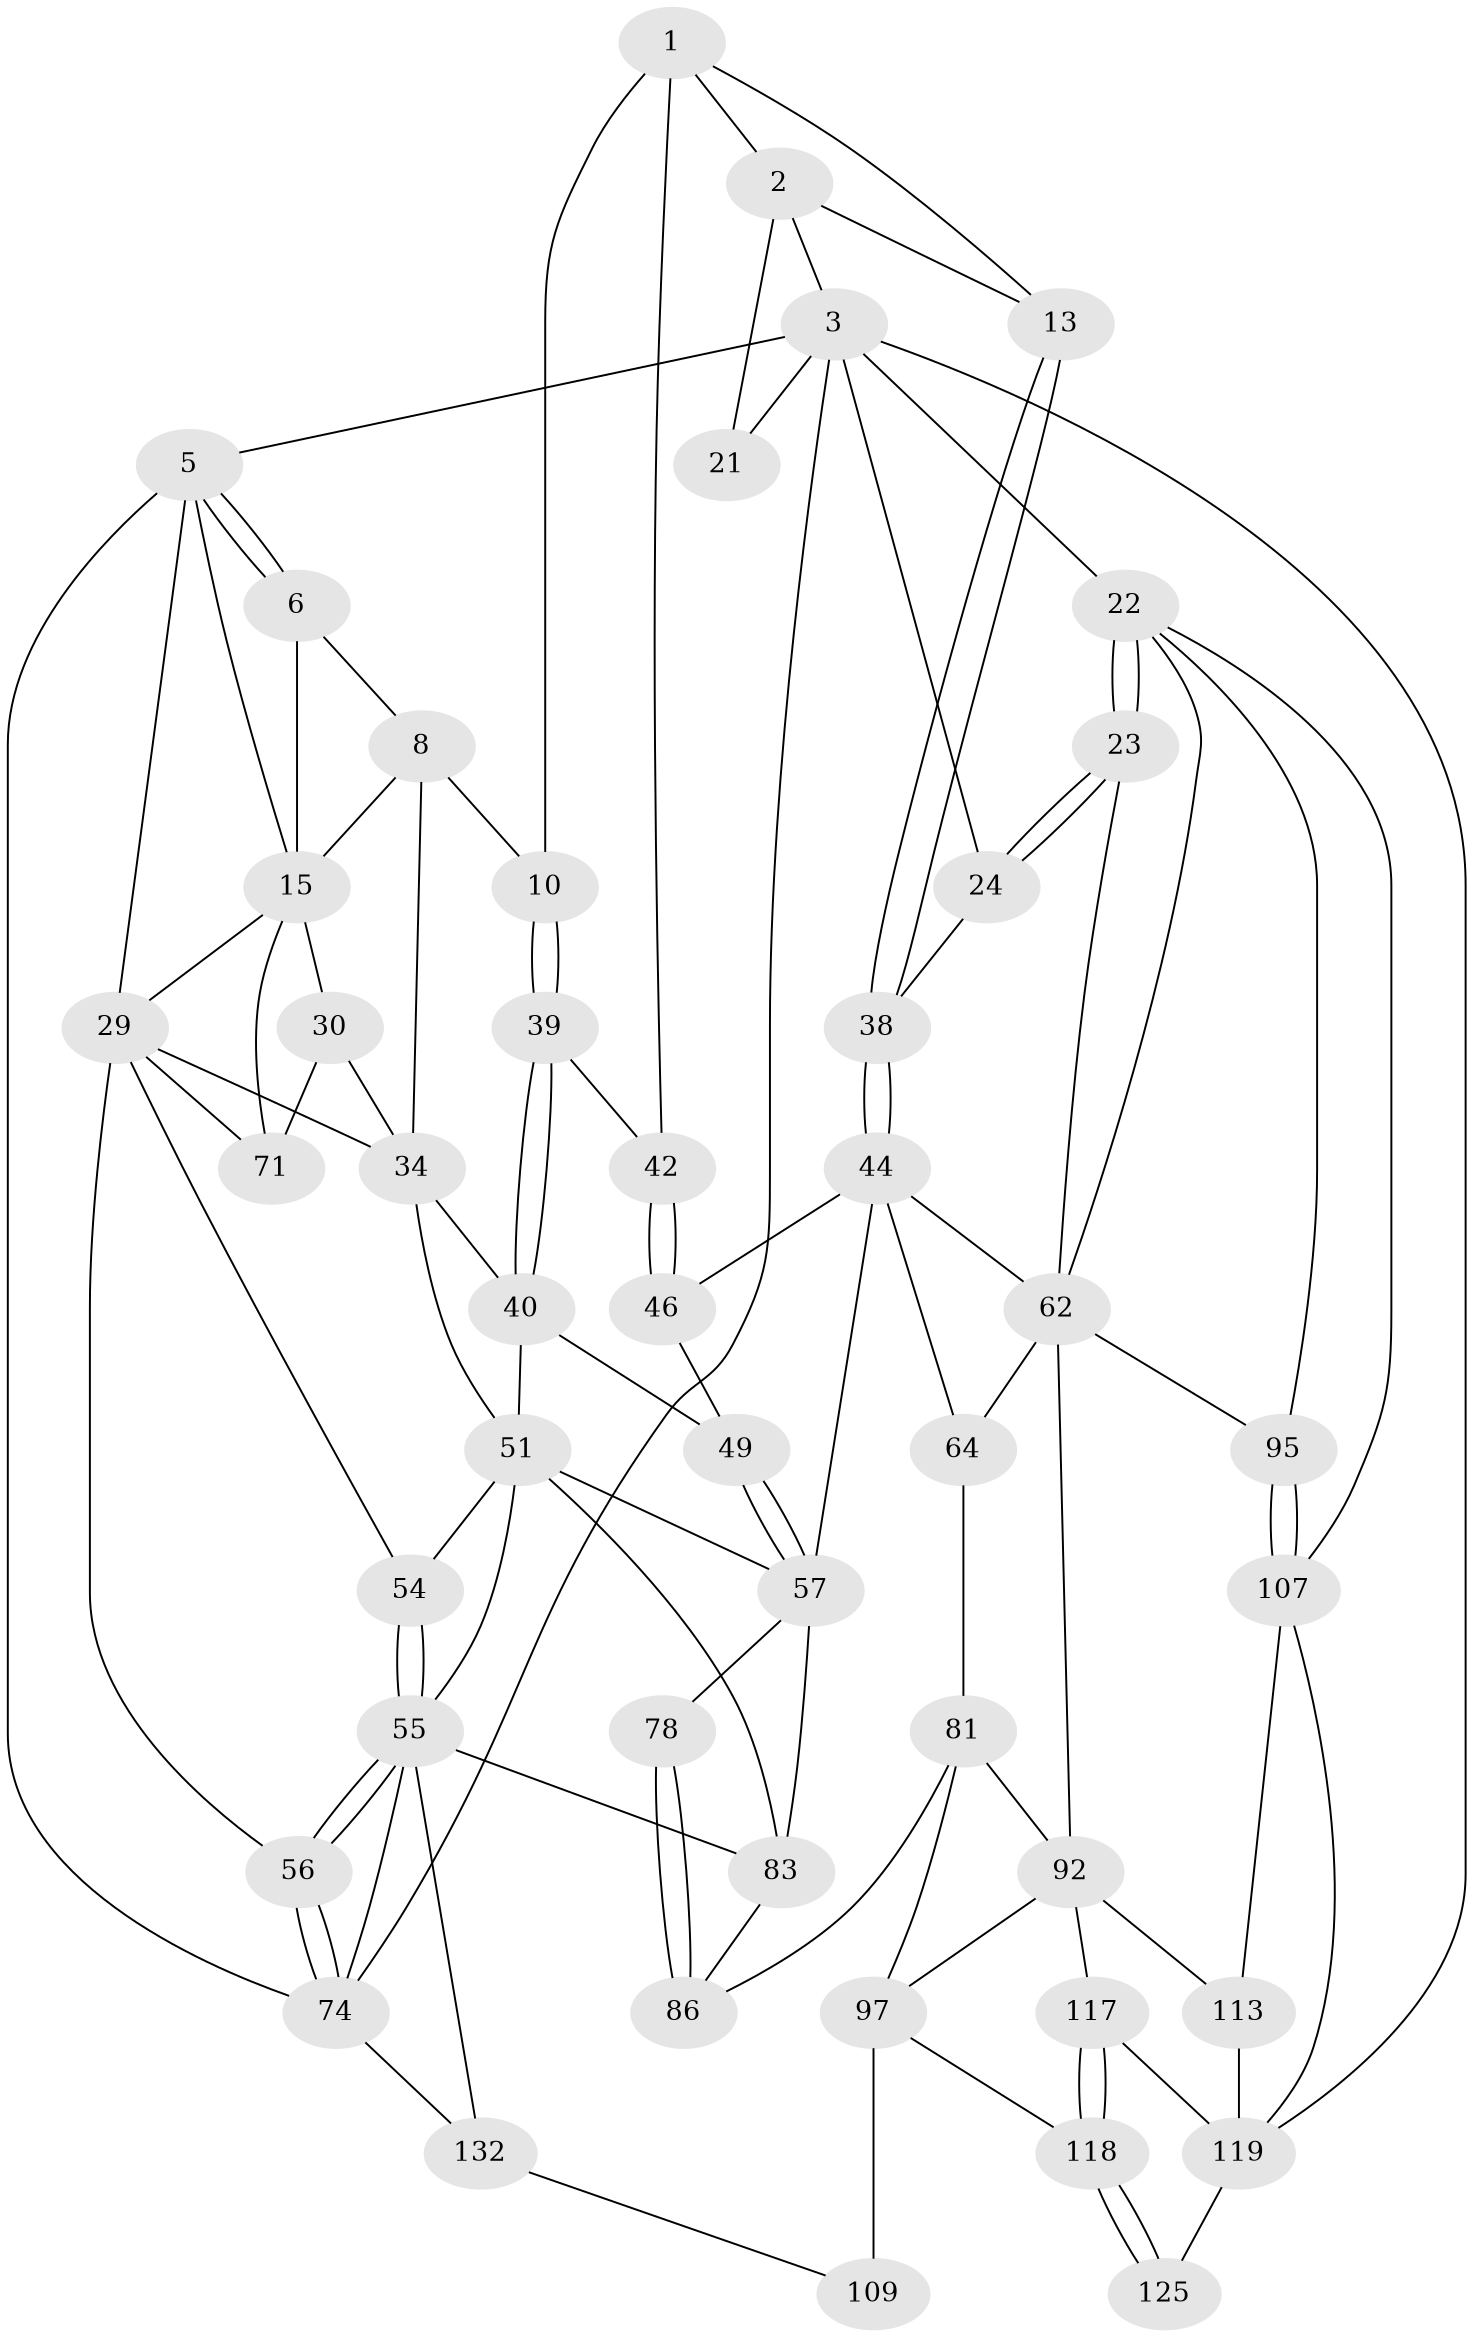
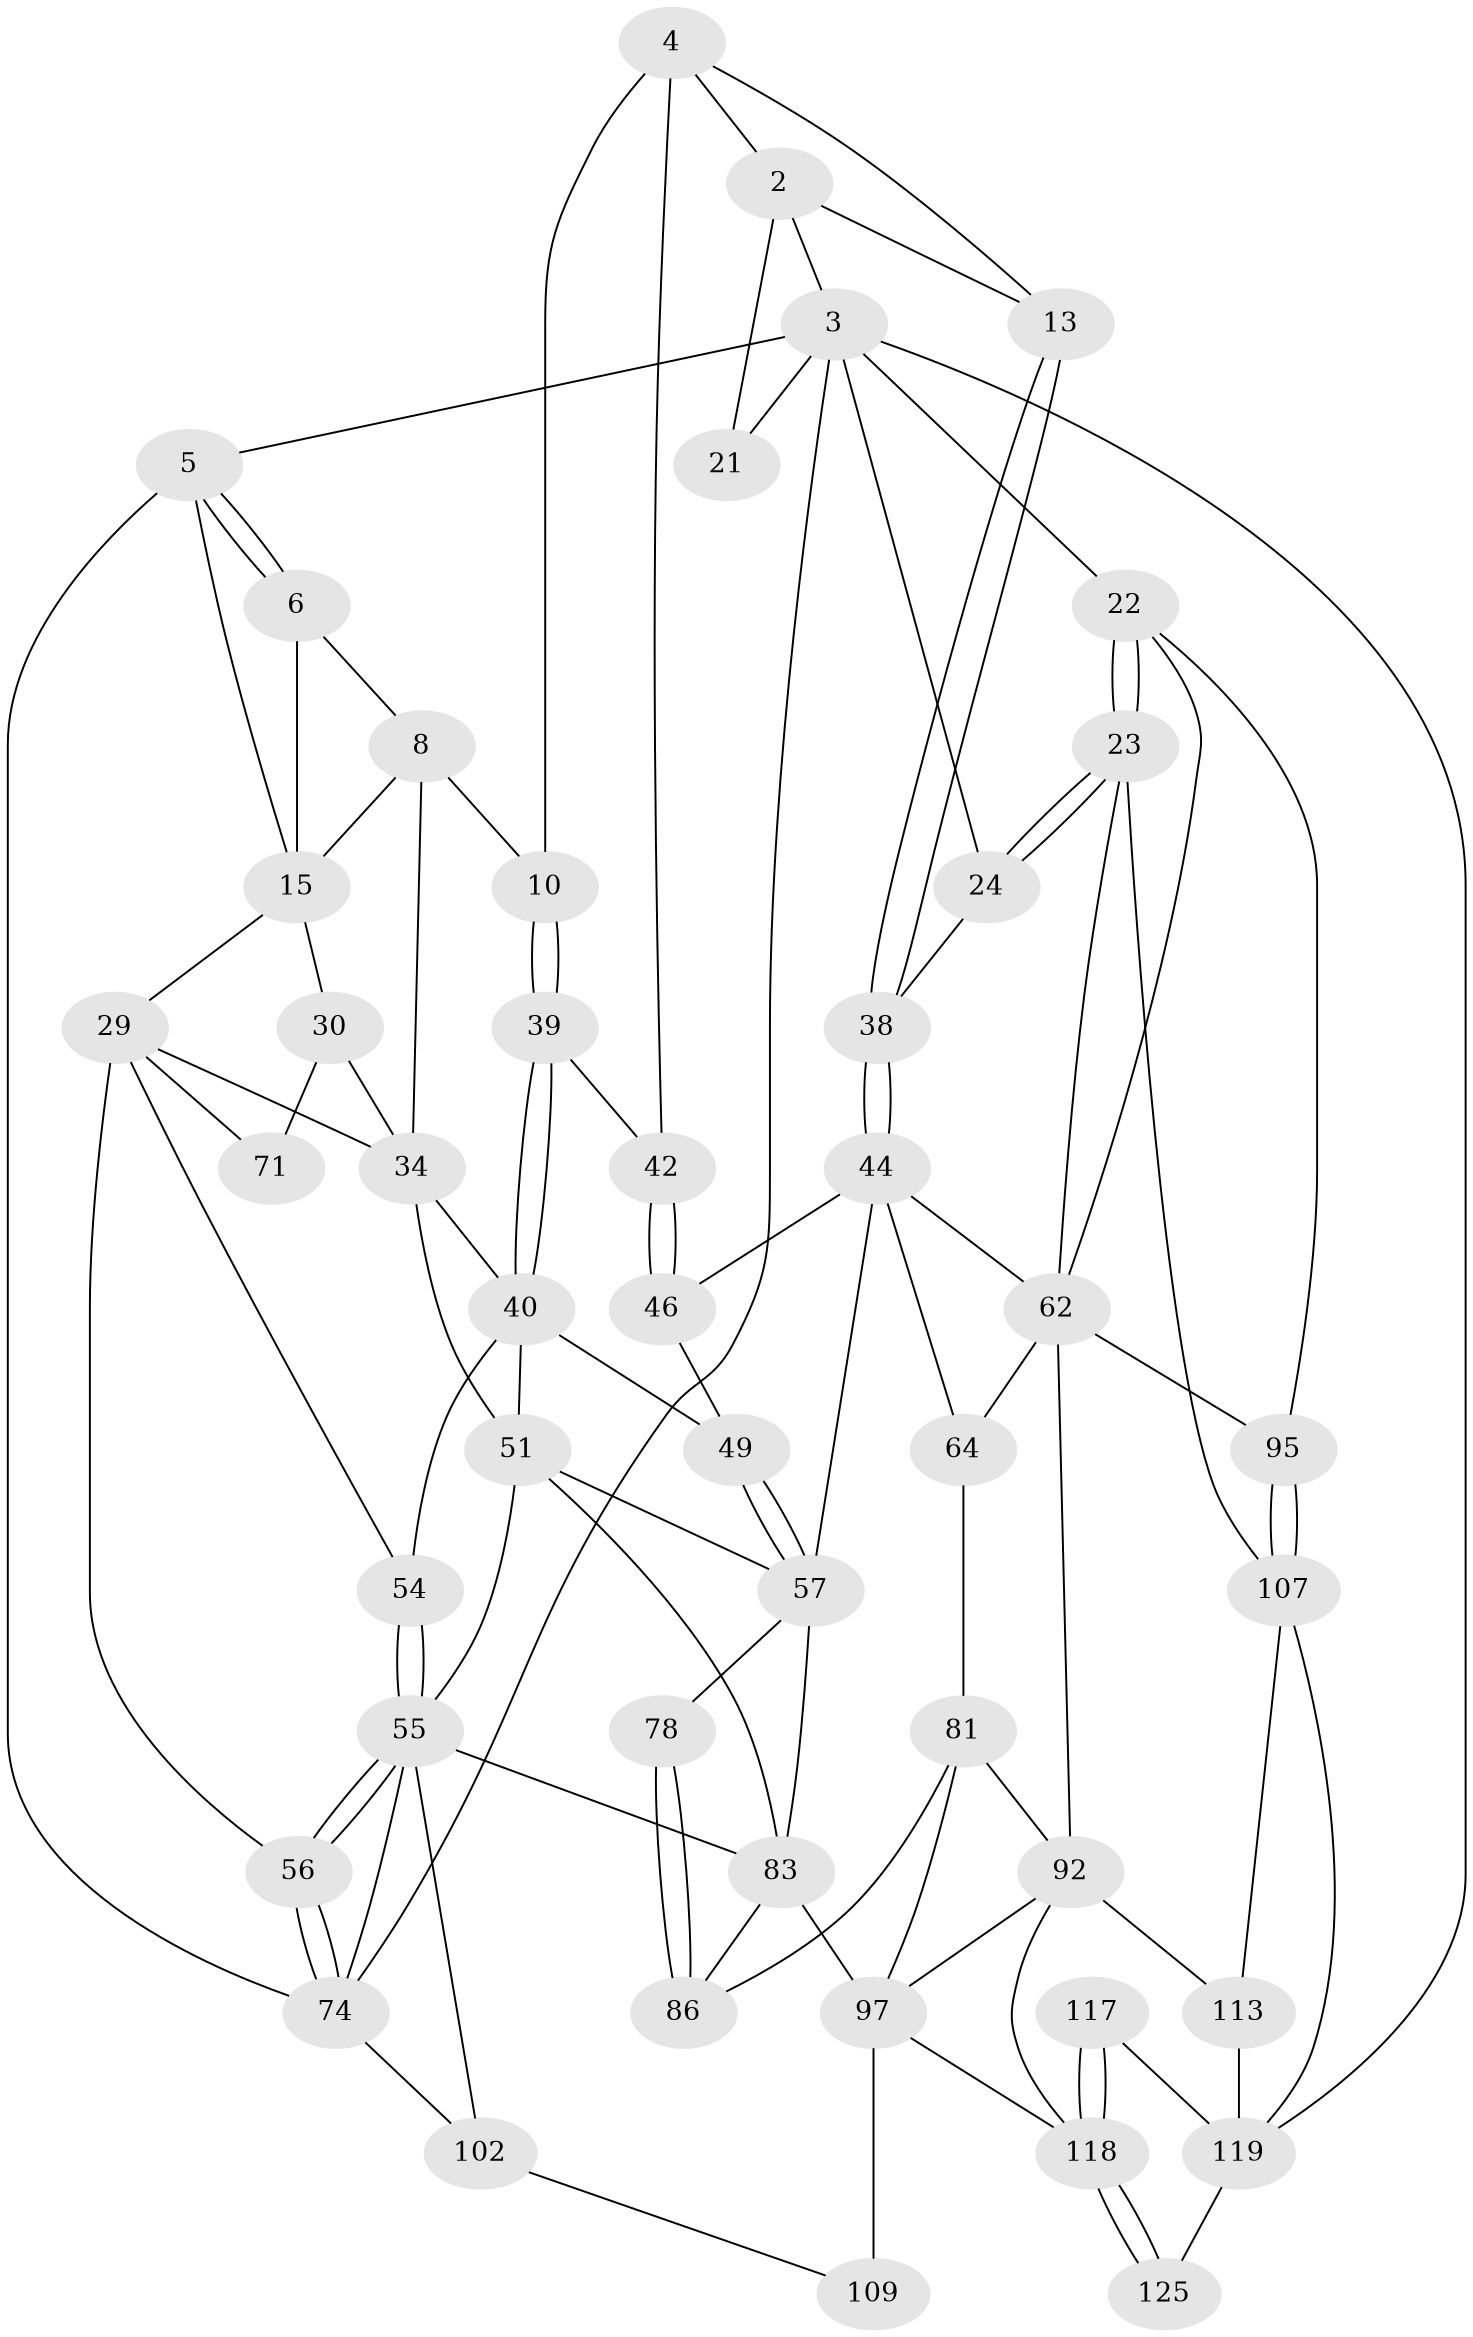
node "1": label "1" -> "4"
edge "5" -- "29": removed
edge "15" -- "71": removed
edge "22" -- "107": now "23" -- "107"
edge "51" -- "54": now "40" -- "54"
edge "92" -- "117": now "92" -- "118"
edge "83" -- "97": added
node "132": label "132" -> "102"
